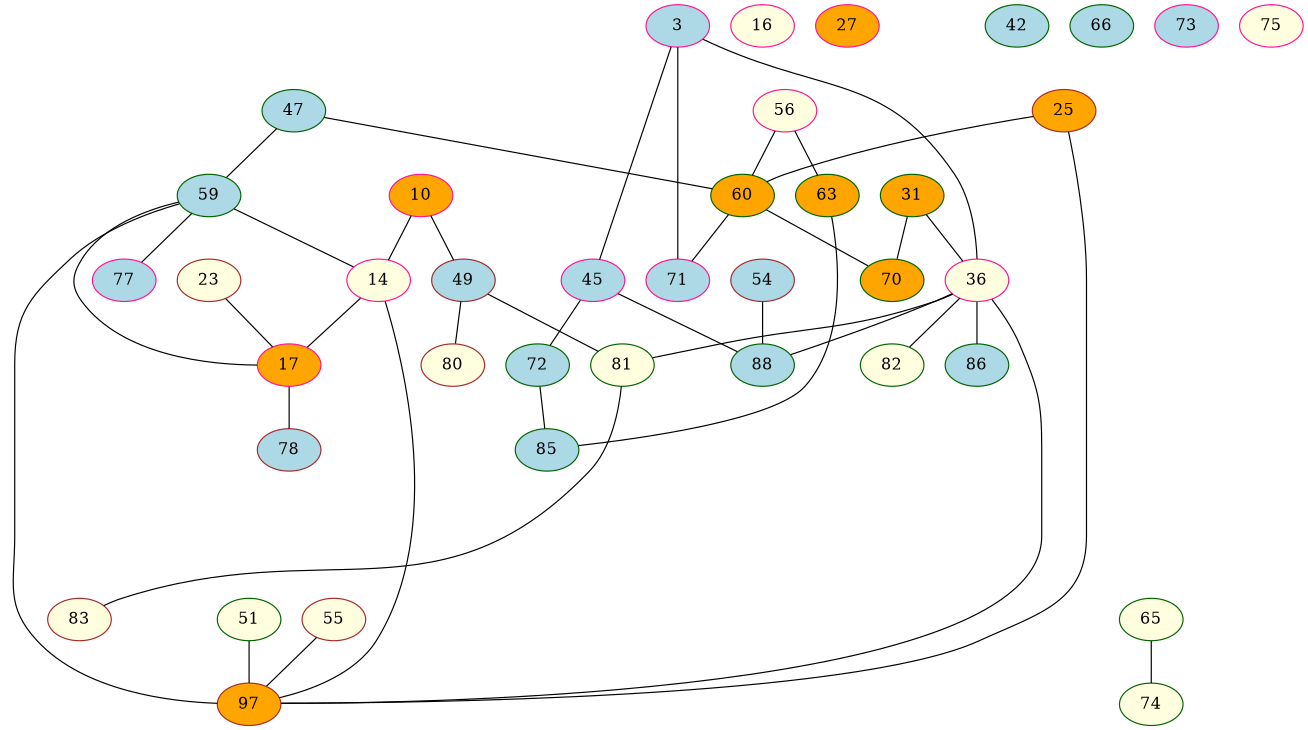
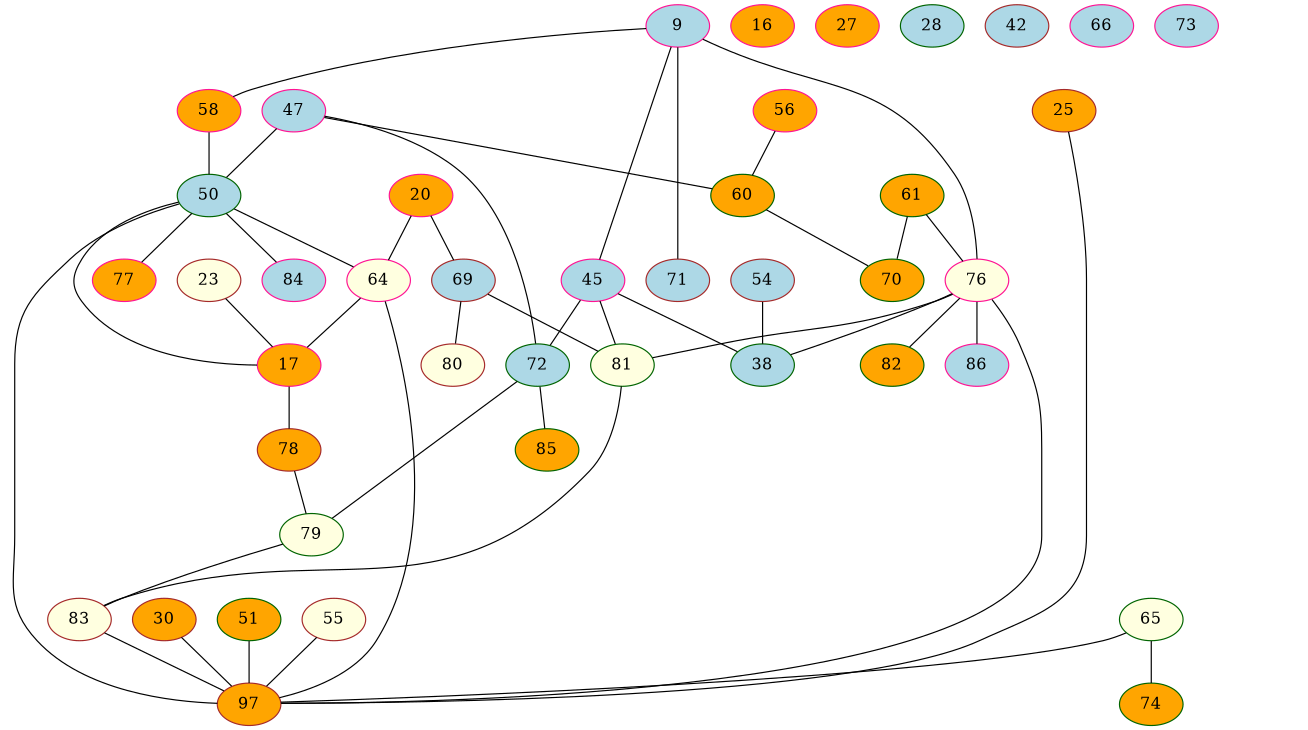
node "3": label "3" -> "9"
node "16": fillcolor lightyellow -> orange
node "28": added
node "42": color darkgreen -> brown
node "66": color darkgreen -> deeppink
node "75": removed
node "58": added
node "47": color darkgreen -> deeppink
node "56": fillcolor lightyellow -> orange
edge "25" -- "60": removed
edge "47" -- "72": added
node "59": label "59" -> "50"
node "10": label "10" -> "20"
node "63": removed
node "31": label "31" -> "61"
edge "60" -- "71": removed
node "77": fillcolor lightblue -> orange
node "84": added
node "14": label "14" -> "64"
node "49": label "49" -> "69"
node "71": color deeppink -> brown
node "36": label "36" -> "76"
edge "45" -- "81": added
node "88": label "88" -> "38"
node "82": fillcolor lightyellow -> orange
node "86": color darkgreen -> deeppink
node "78": fillcolor lightblue -> orange
node "85": fillcolor lightblue -> orange
node "79": added
node "30": added
node "51": fillcolor lightyellow -> orange
edge "83" -- "97": added
edge "65" -- "97": added
node "74": fillcolor lightyellow -> orange
